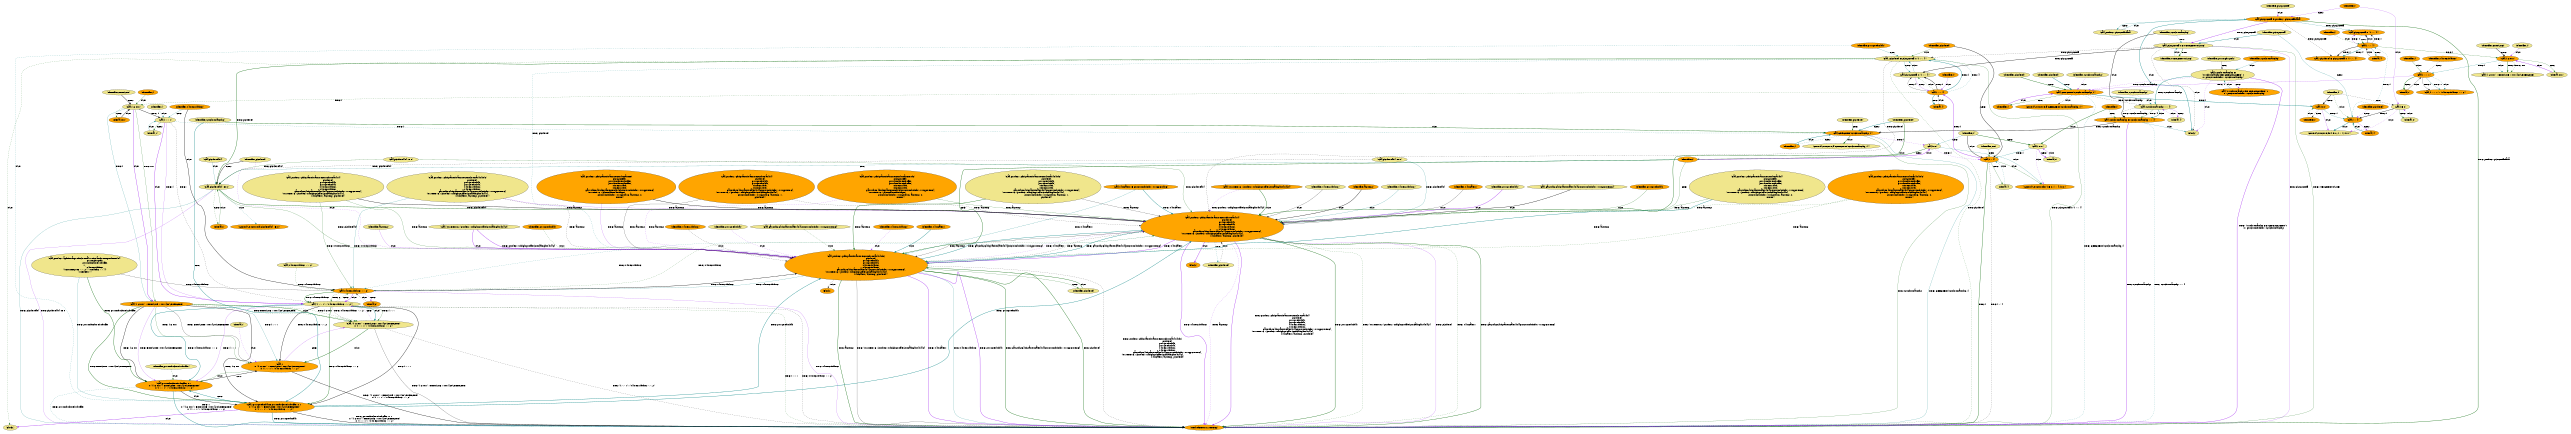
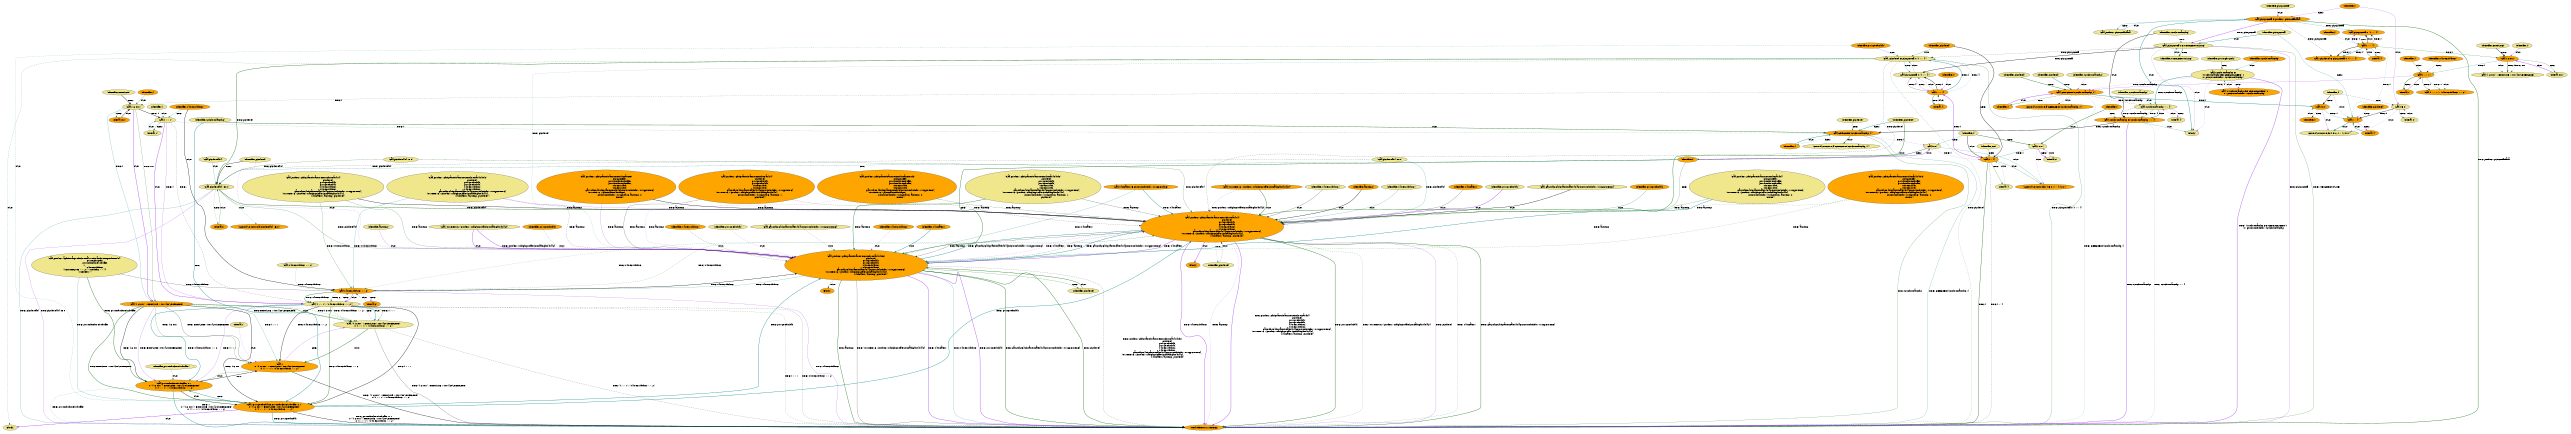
edge "(Call,pi2_y_coeff += MB_CHROM_SIZE)" -> "(Identifier,MB_CHROM_SIZE)": label "BLK: " -> "CFG: "
